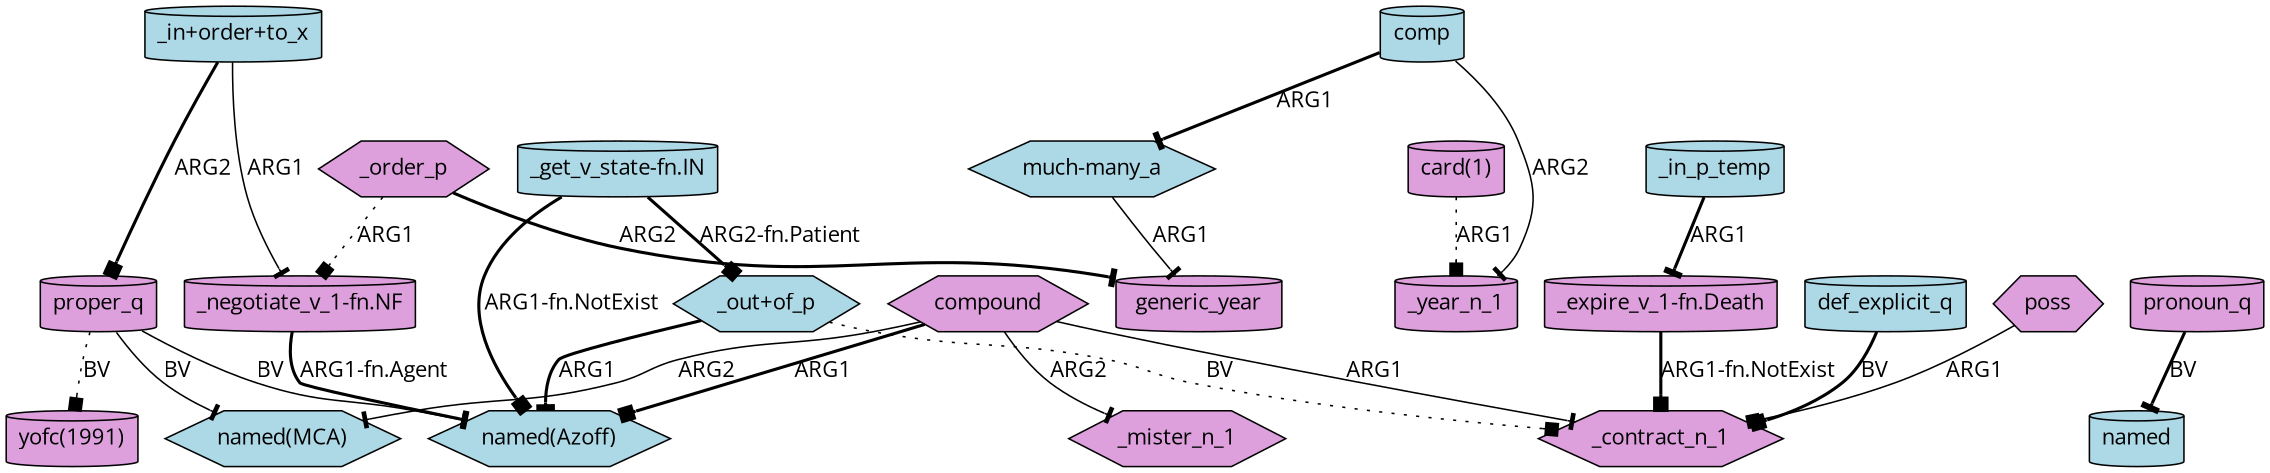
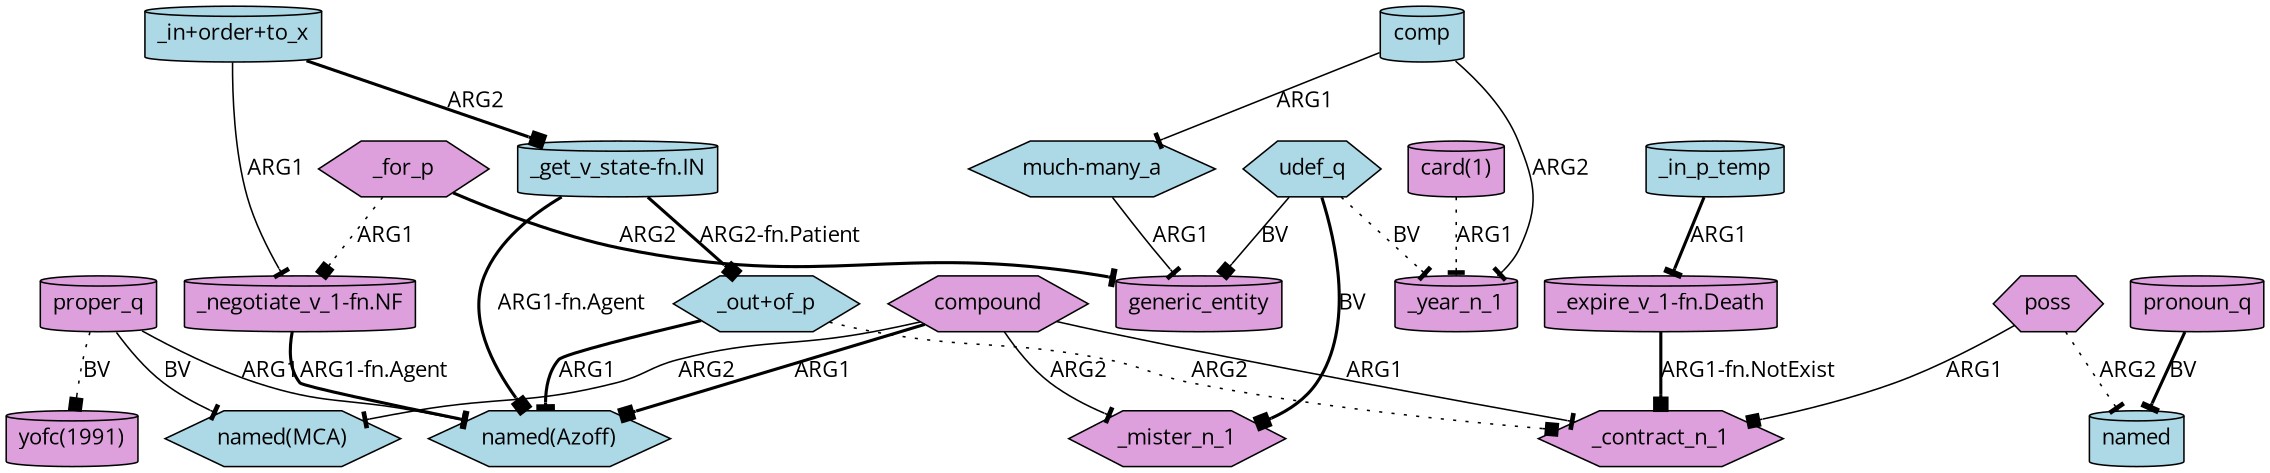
edge "comp" -> "much-many_a": style bold -> solid
edge "_in+order+to_x" -> "proper_q": now "_in+order+to_x" -> "_get_v_state-fn.IN"
node "_order_p": label "_order_p" -> "_for_p"
node "udef_q": added
edge "card(1)" -> "_year_n_1": arrowhead box -> tee
edge "_get_v_state-fn.IN" -> "named(Azoff)": label "ARG1-fn.NotExist" -> "ARG1-fn.Agent"
node "generic_year": label "generic_year" -> "generic_entity"
node "def_explicit_q": removed
edge "poss" -> "named": added, label "ARG2"
edge "proper_q" -> "named(Azoff)": label "BV" -> "ARG1"
edge "_out+of_p" -> "_contract_n_1": label "BV" -> "ARG2"
